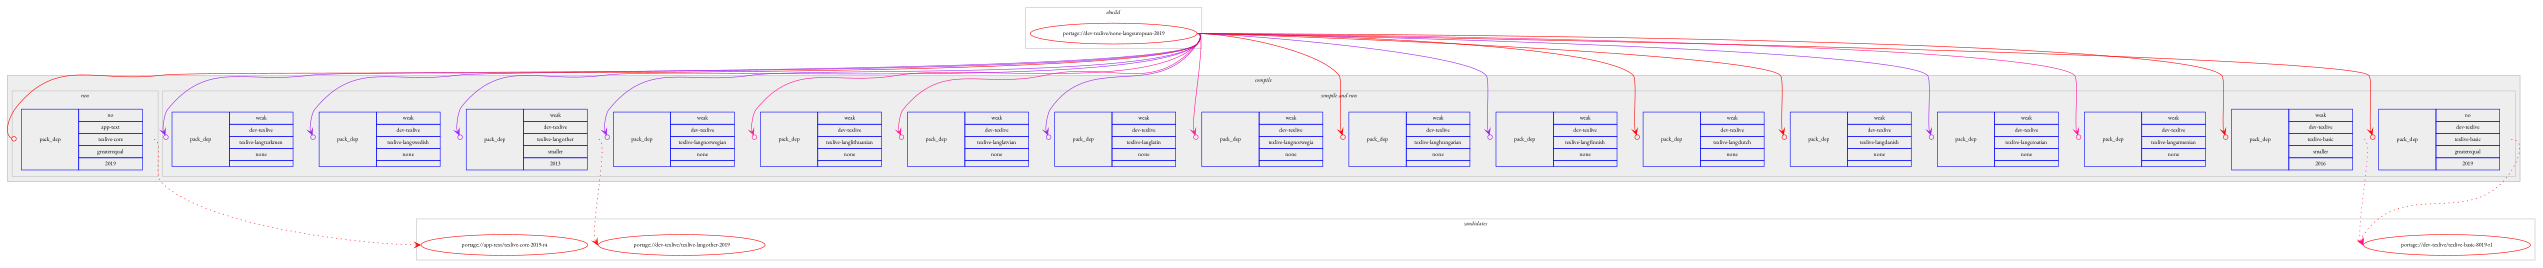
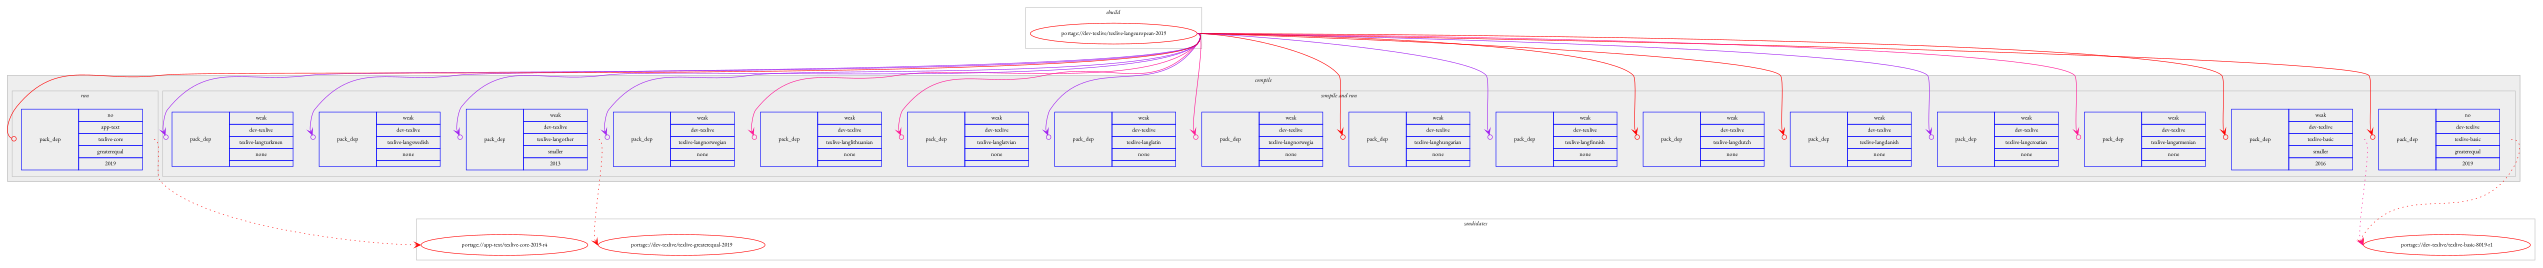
node "portage://dev-texlive/none-langeuropean-2019": label "portage://dev-texlive/none-langeuropean-2019" -> "portage://dev-texlive/texlive-langeuropean-2019"
node "portage://dev-texlive/texlive-langother-2019": label "portage://dev-texlive/texlive-langother-2019" -> "portage://dev-texlive/texlive-greaterequal-2019"
